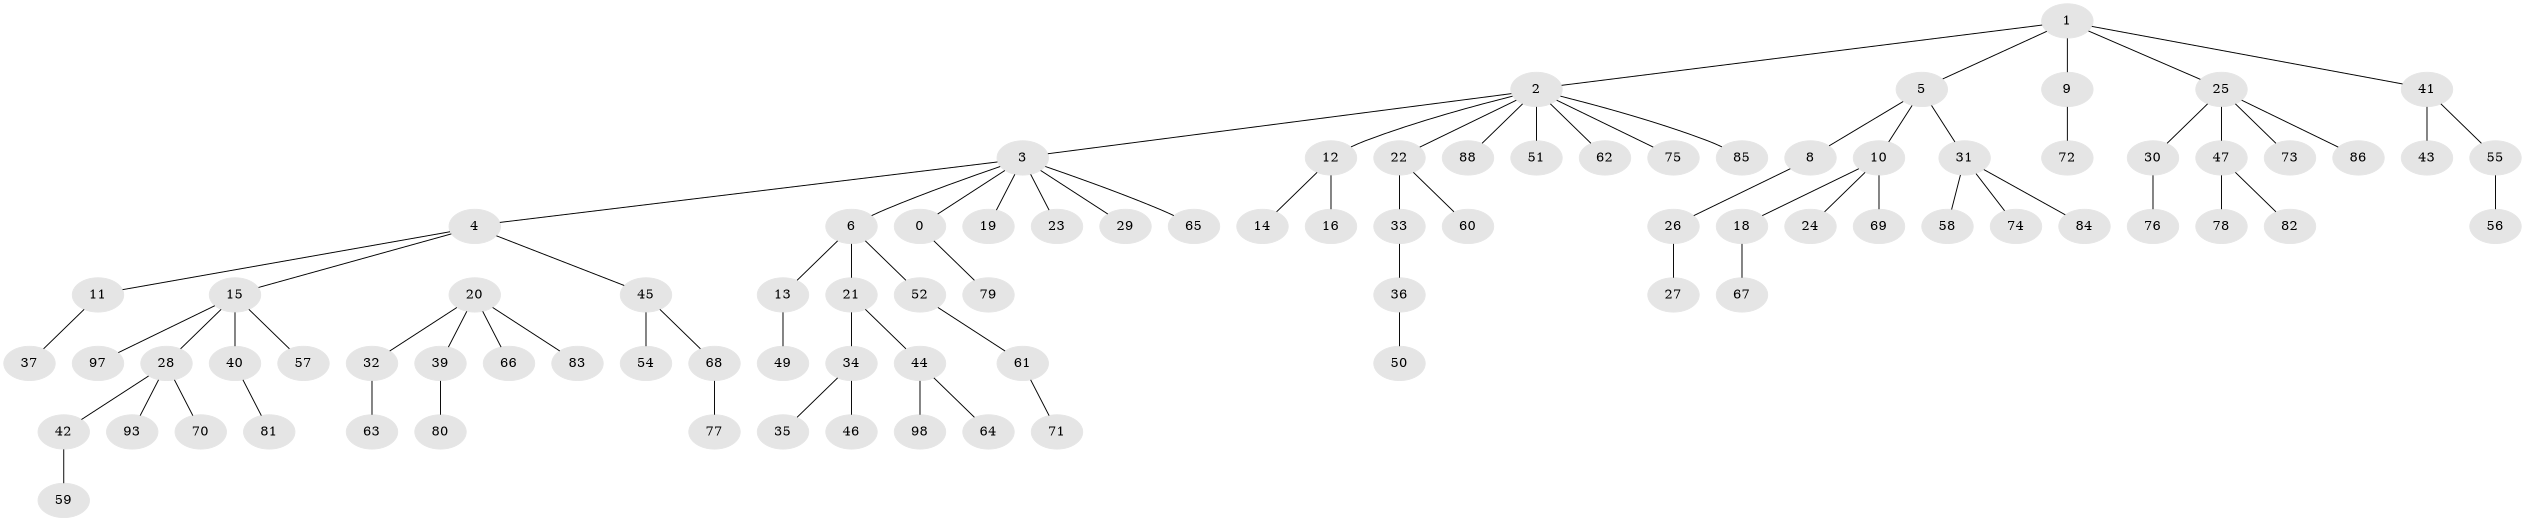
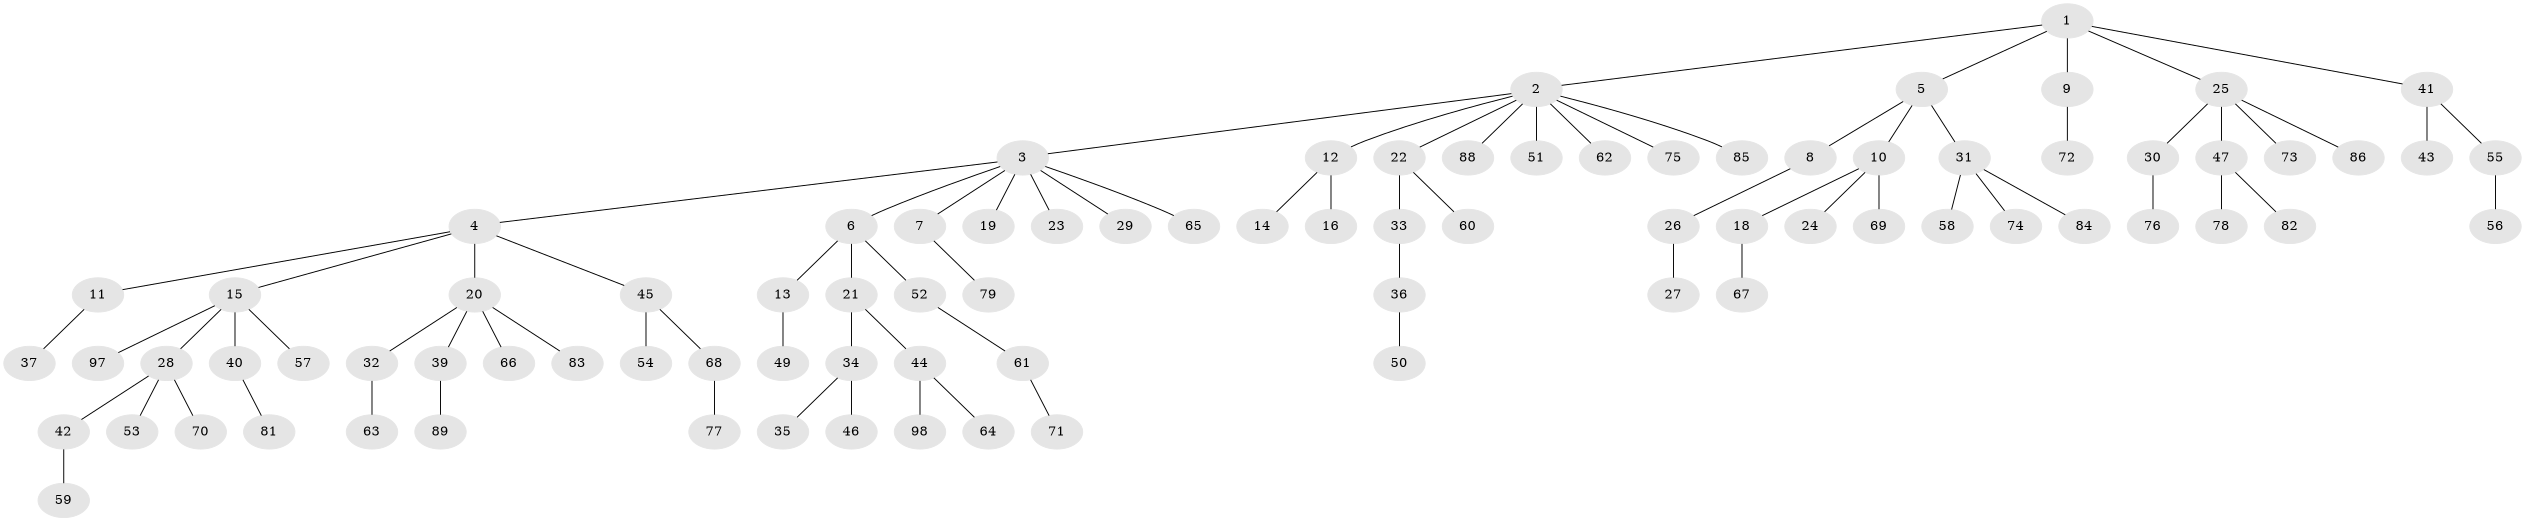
node "0": label "0" -> "7"
edge "4" -- "20": added
node "93": label "93" -> "53"
node "80": label "80" -> "89"
